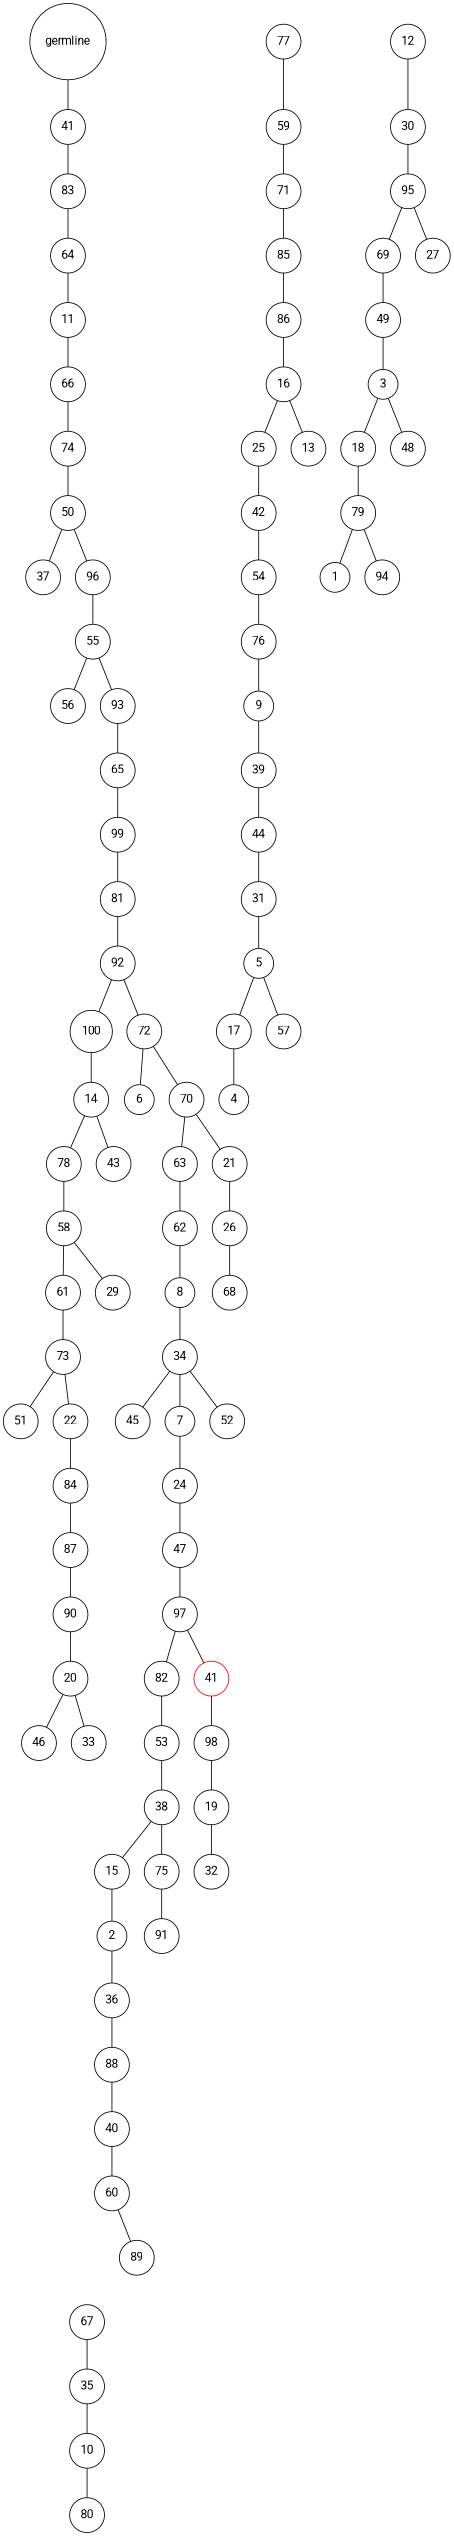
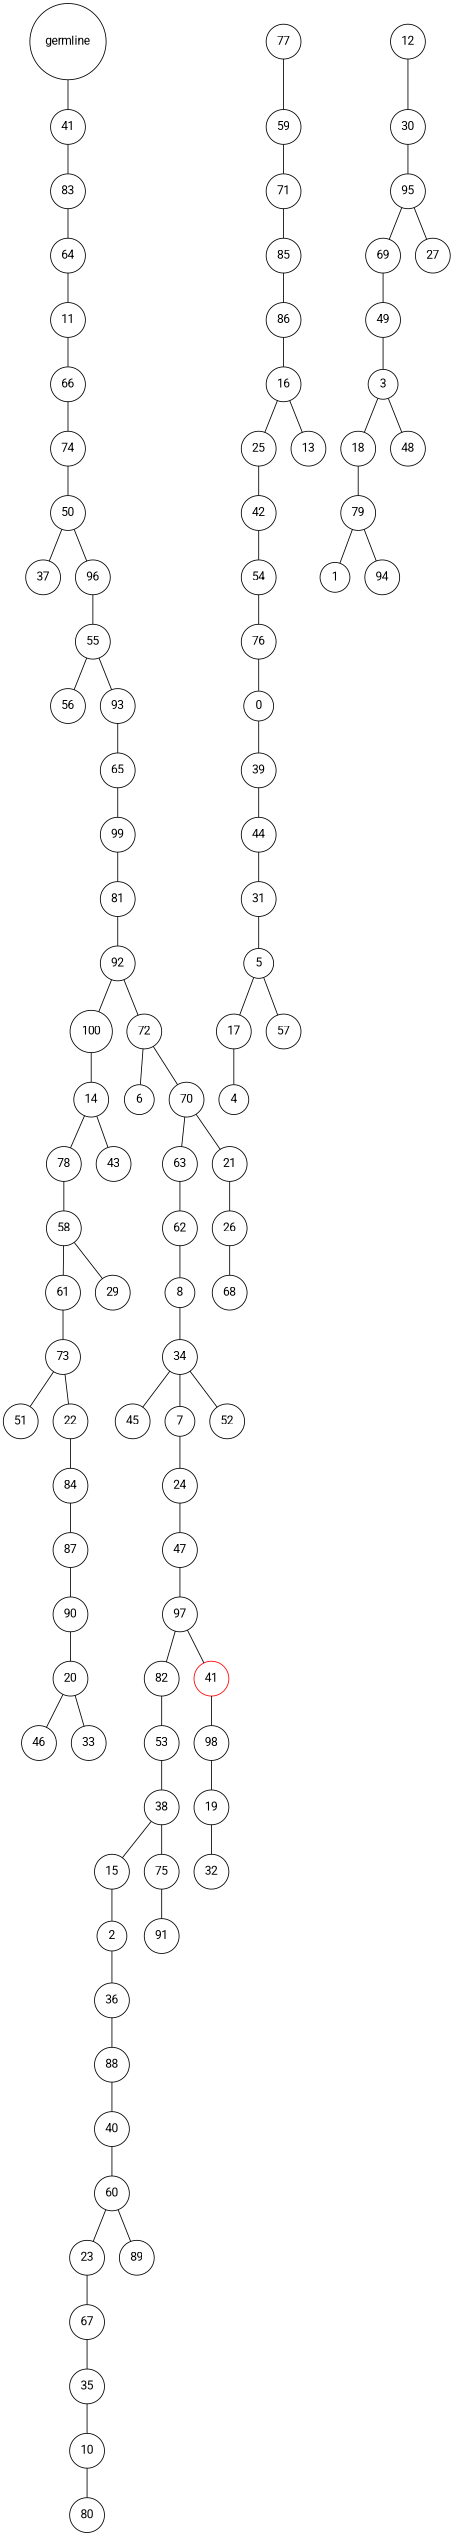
node "9": label "9" -> "0"
node "23": added
